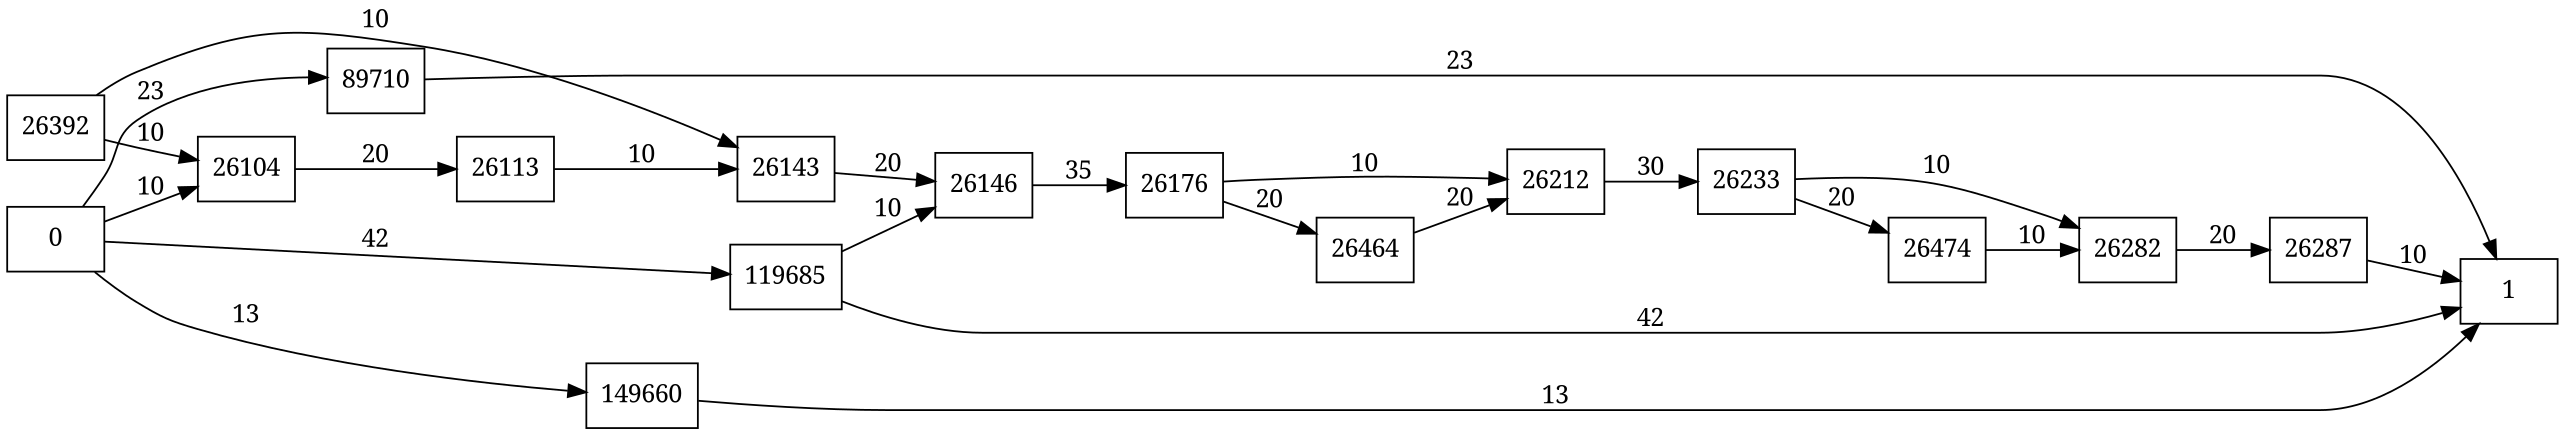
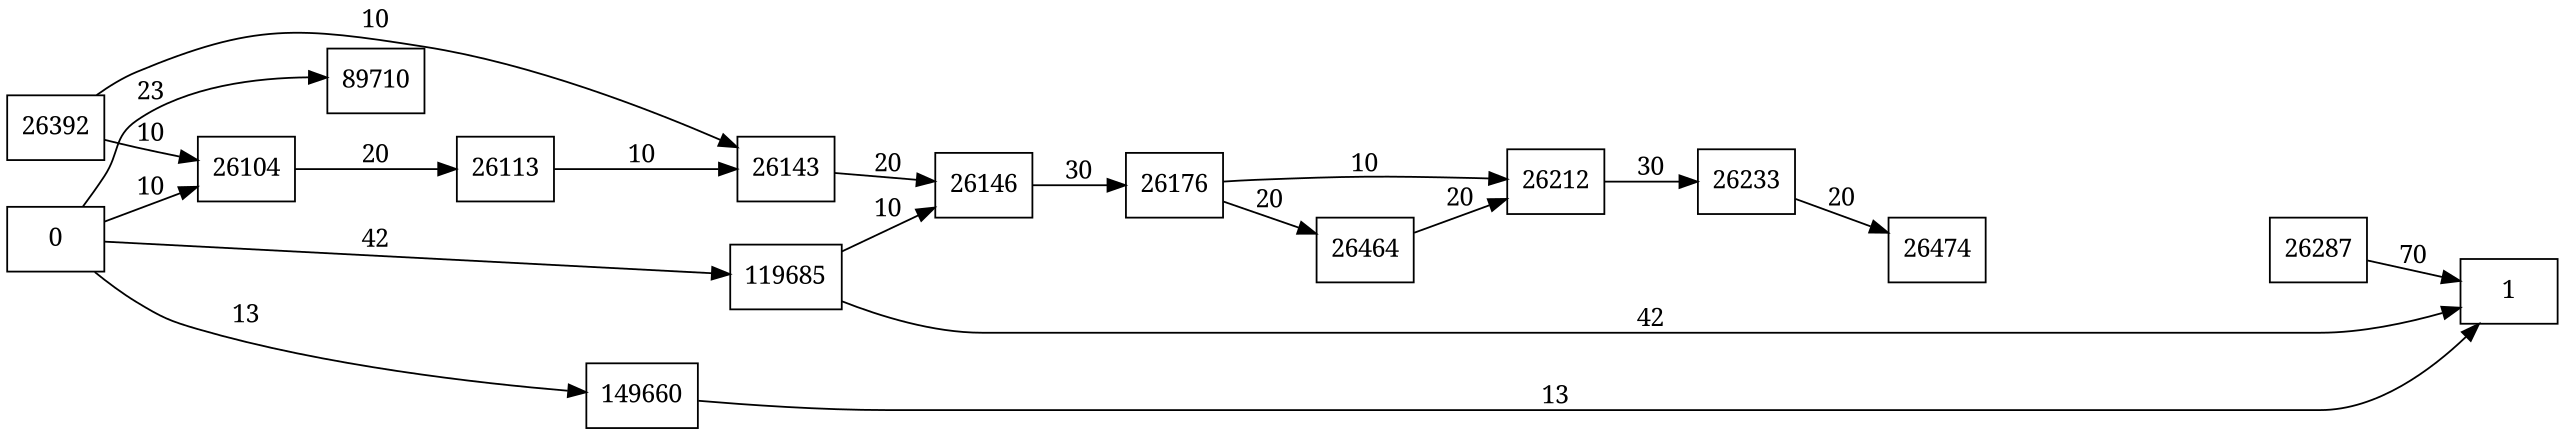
edge "89710" -> "1": removed, label "23"
edge "26146" -> "26176": label "35" -> "30"
node "26282": removed
edge "26287" -> "1": label "10" -> "70"
